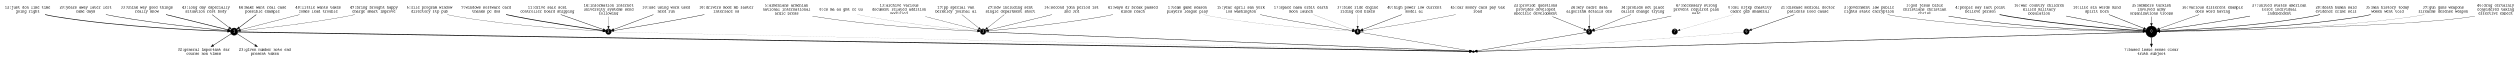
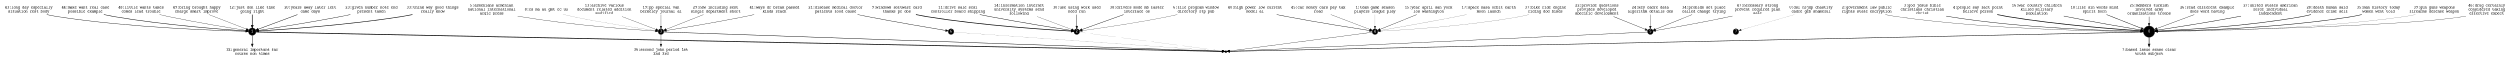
node "26:various different example does word having": label "26:various different example does word having" -> "26:read different example does word having"
edge "36:second john period 1st 2nd 3rd" -> "3": reversed
edge "1" -> "23:given number note end present taken": reversed
